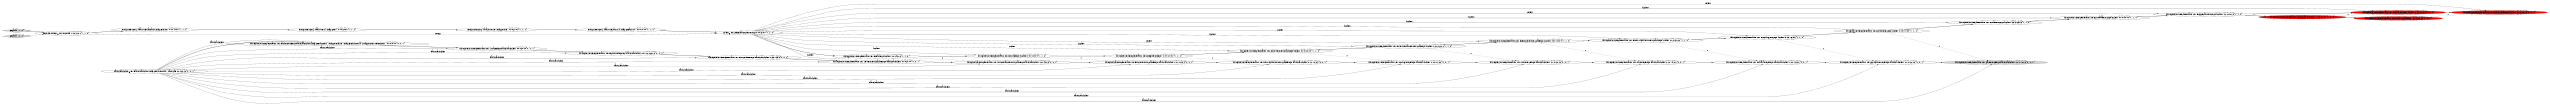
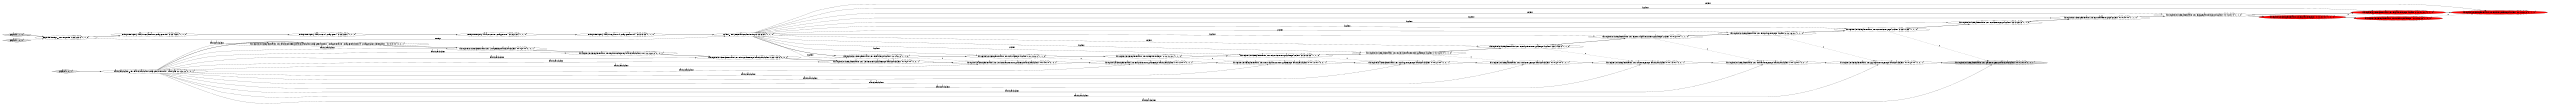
node "prepare['0', '0', '1']": added
